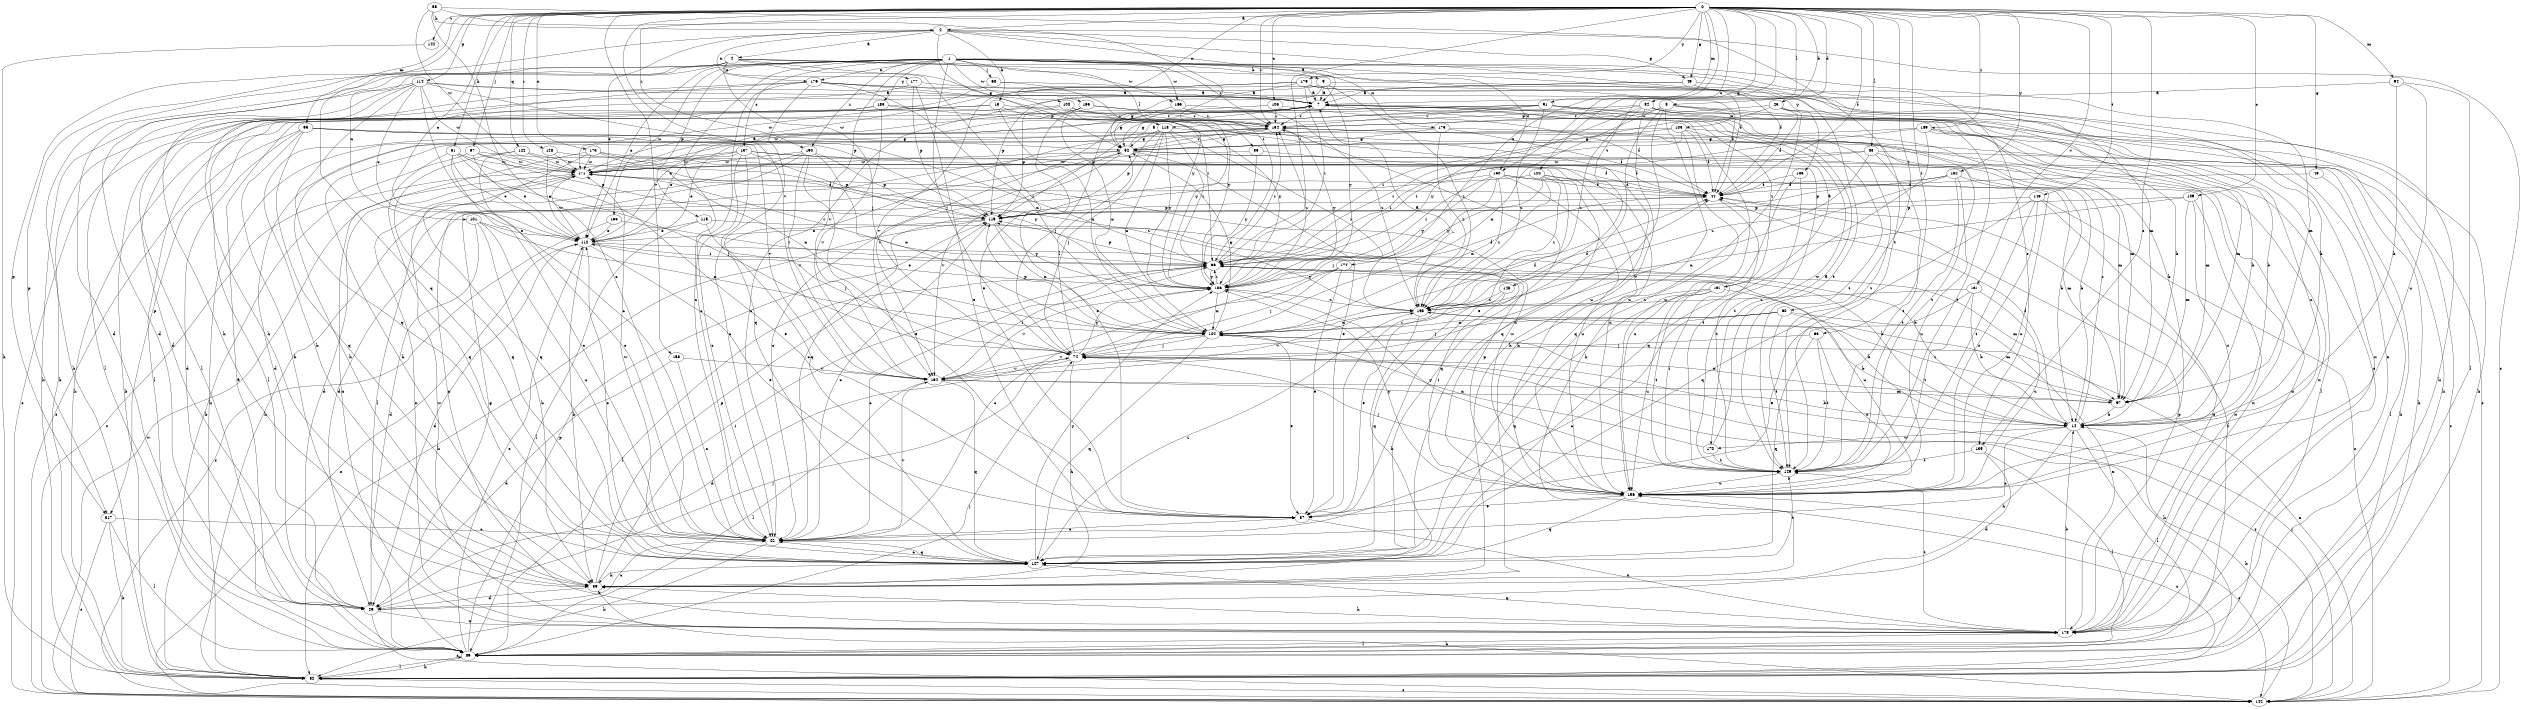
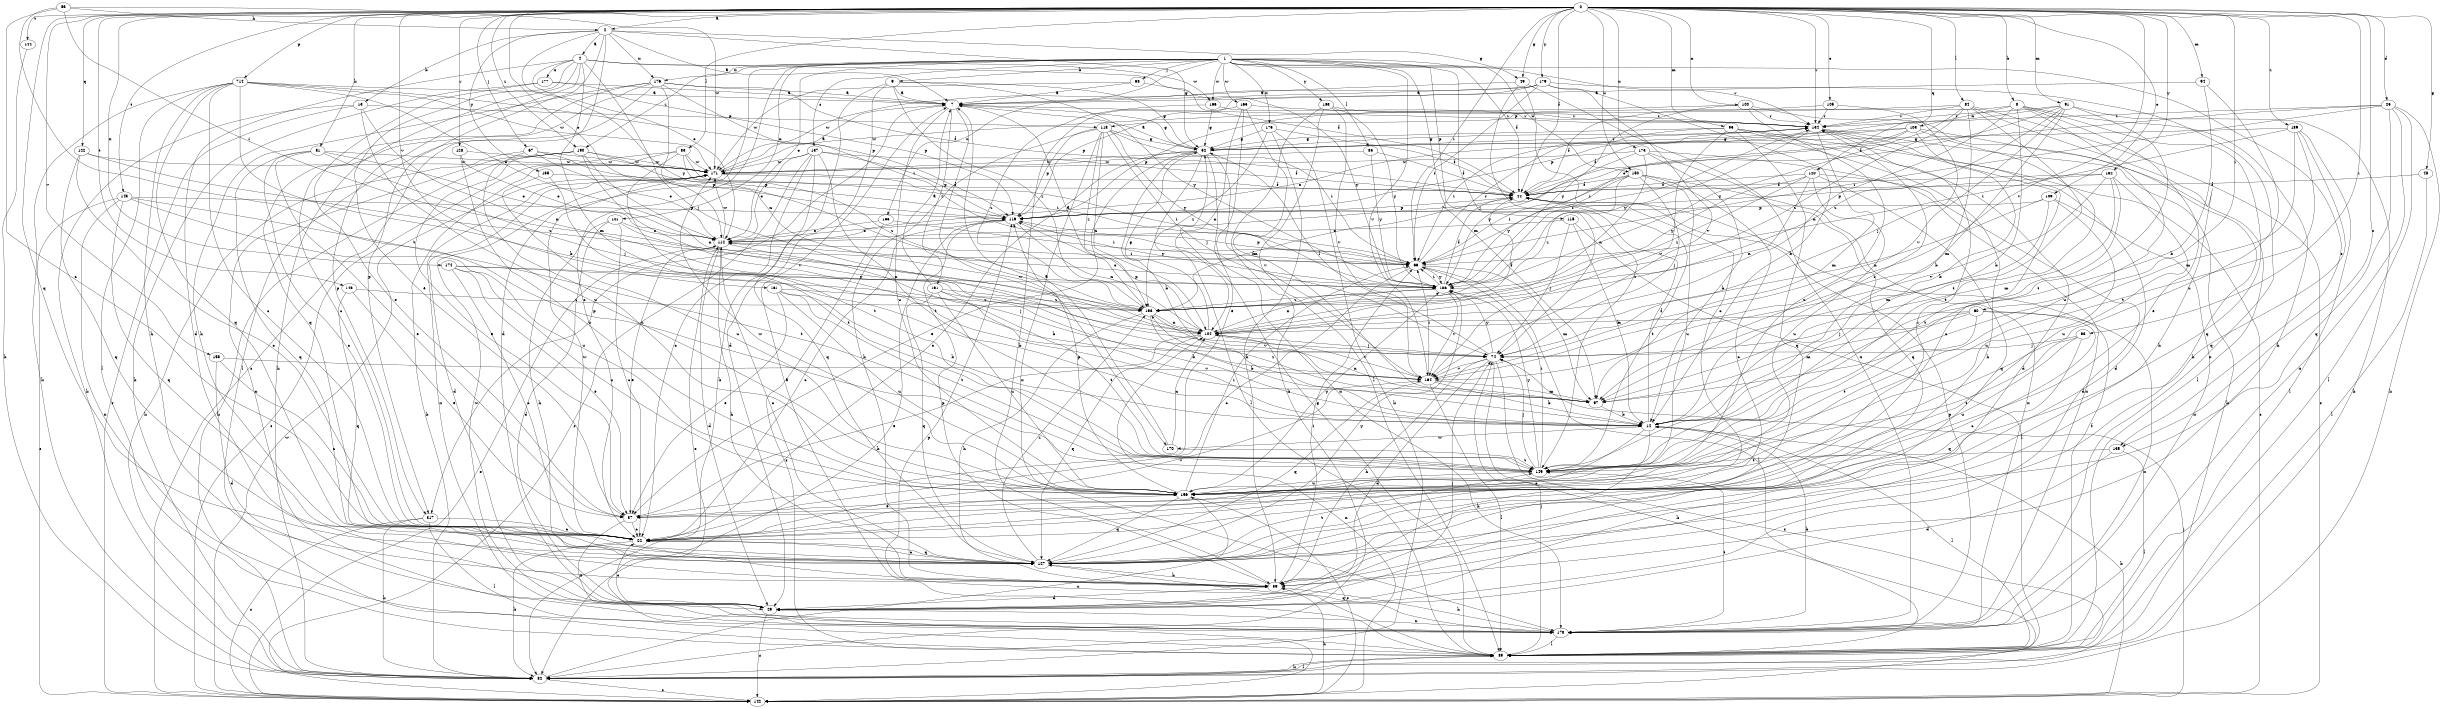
node "114": label "114" -> "714"
edge "94" -> "89": now "25" -> "89"
